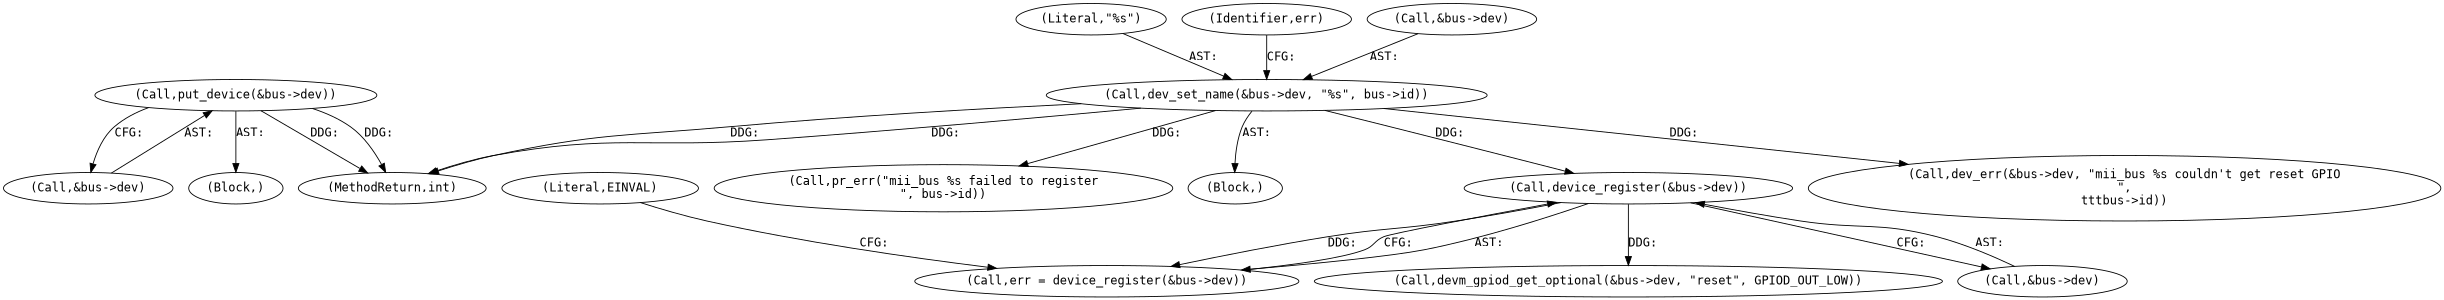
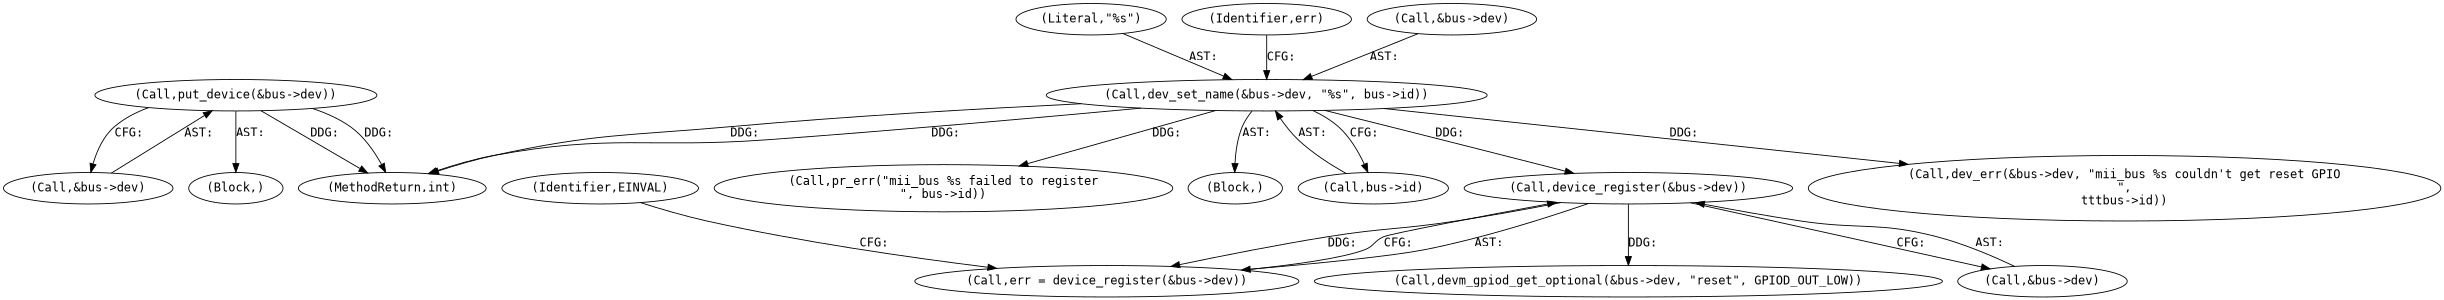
node "(Literal,EINVAL)": label "(Literal,EINVAL)" -> "(Identifier,EINVAL)"
node "(Call,bus->id)": added
